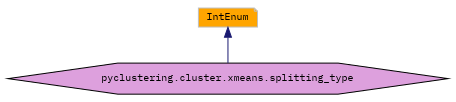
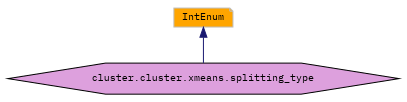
node "pyclustering.cluster.xmeans.splitting_type": label "pyclustering.cluster.xmeans.splitting_type" -> "cluster.cluster.xmeans.splitting_type"
